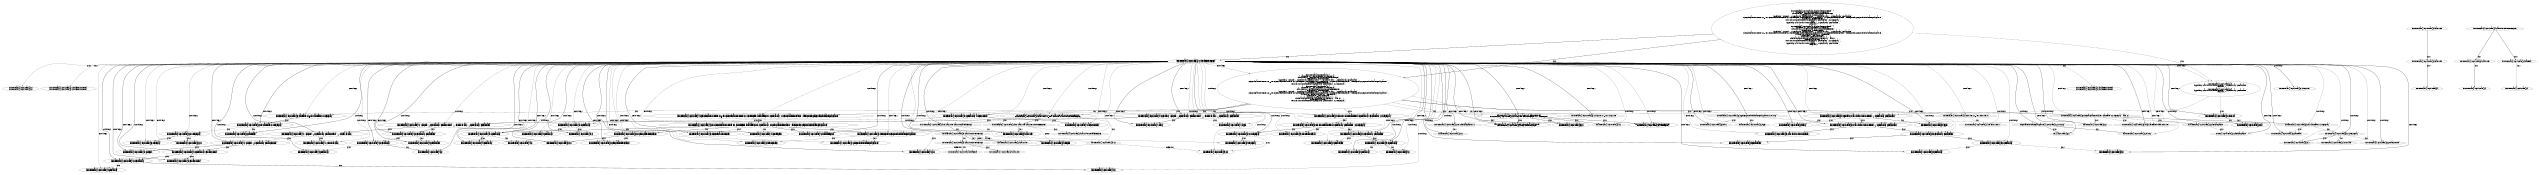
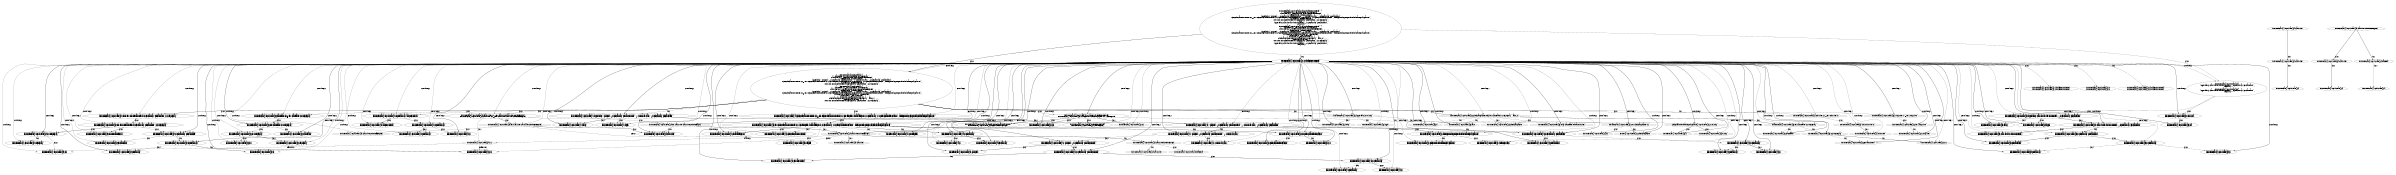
node "instrumentClass#?,InputStream#56:logger.getIgnoredMethodNamesAndSignatures(sw.toString())": label "instrumentClass#?,InputStream#56:logger.getIgnoredMethodNamesAndSignatures(sw.toString())" -> "instrumentClass#?,InputStream#56:logger.debug(sw.toString())"
node "instrumentClass#?,InputStream#55:false": added
node "instrumentClass#?,InputStream#53:new StringWriter()": added
edge "instrumentClass#?,InputStream#55:CheckClassAdapter" -> "counters#?,InputStream#52:CheckClassAdapter()": now "instrumentClass#?,InputStream#52:new CheckClassAdapter(cv2)" -> "counters#?,InputStream#52:CheckClassAdapter()"
node "new#?,InputStream#56:sw": label "new#?,InputStream#56:sw" -> "instrumentClass#?,InputStream#56:sw"
edge "instrumentClass#?,InputStream#55:cw5.toByteArray()" -> "instrumentClass#?,InputStream#54:PrintWriter()": now "instrumentClass#?,InputStream#54:new PrintWriter(sw)" -> "instrumentClass#?,InputStream#54:PrintWriter()"
